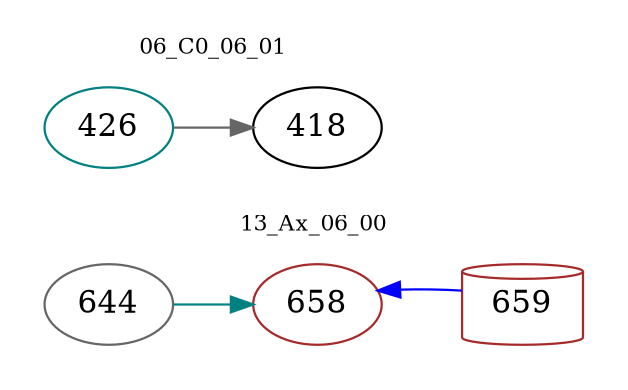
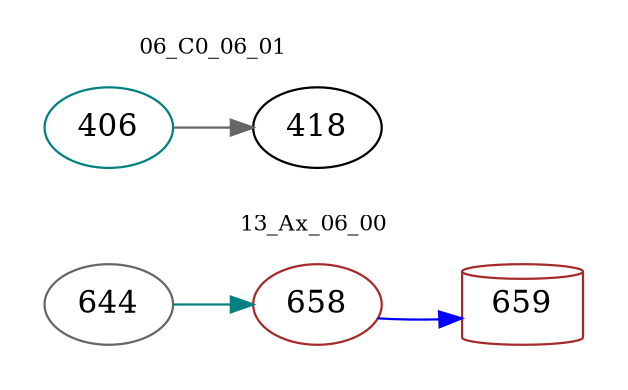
node "426": label "426" -> "406"
edge "659" -> "658": reversed
